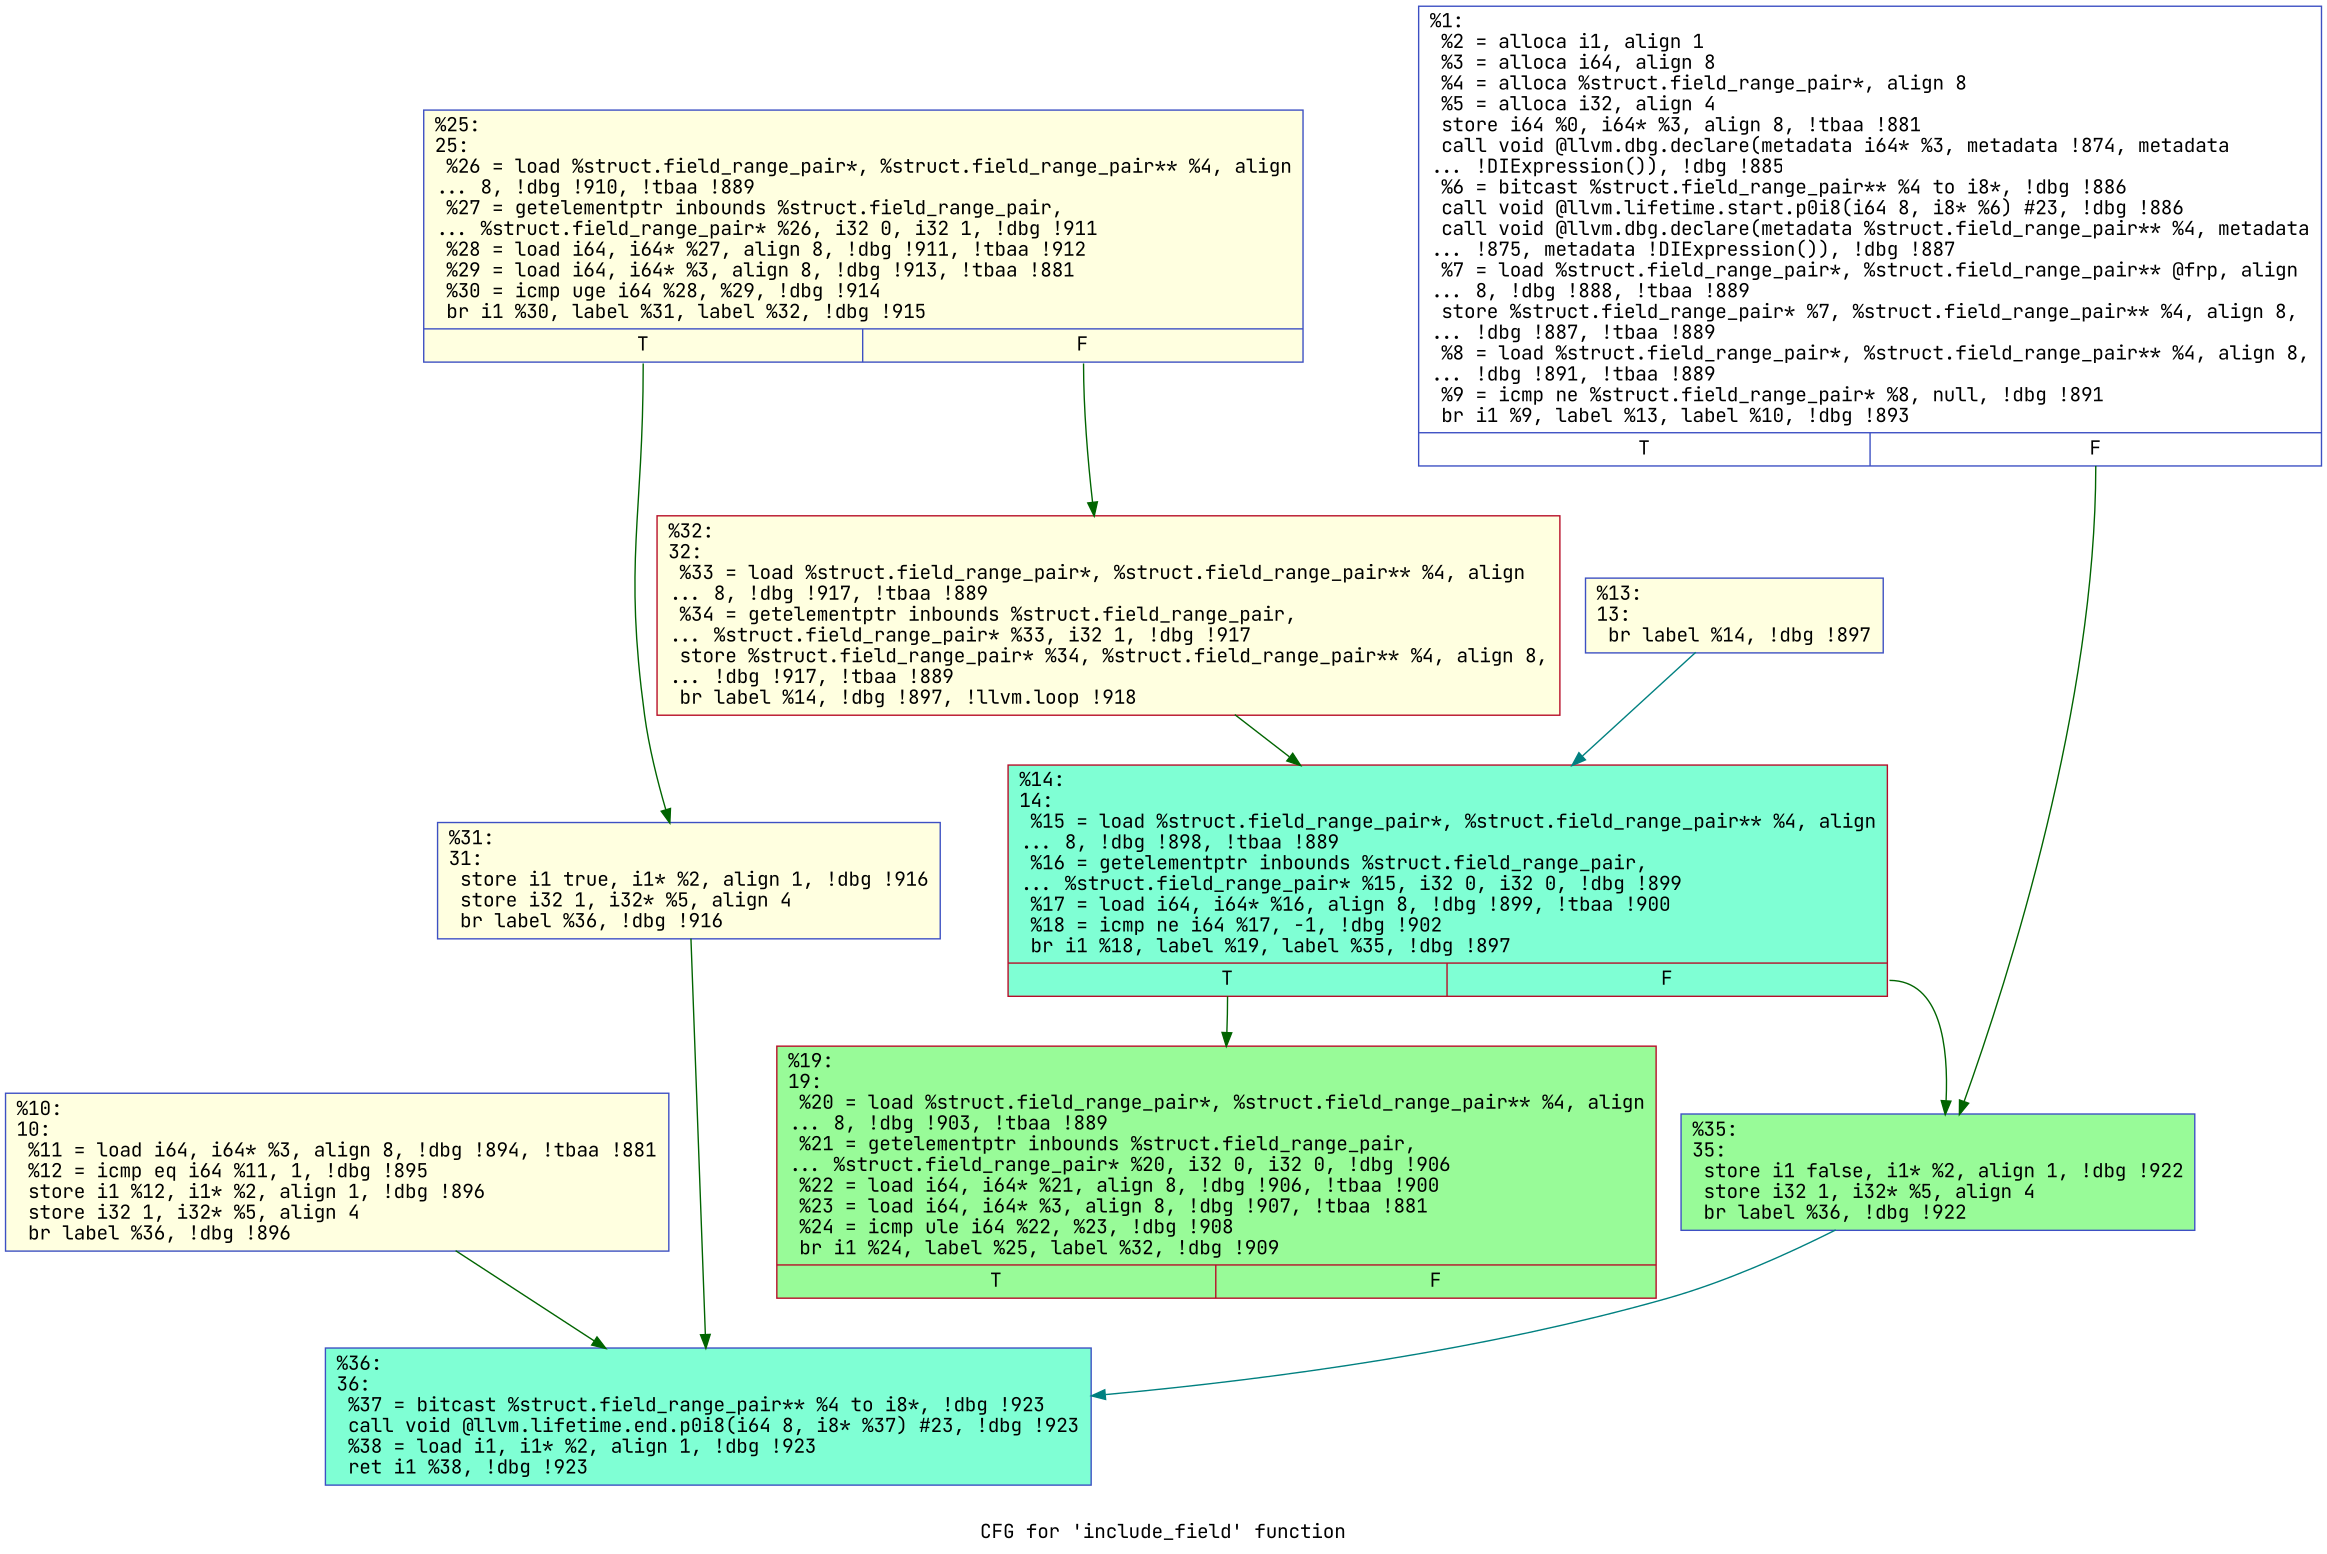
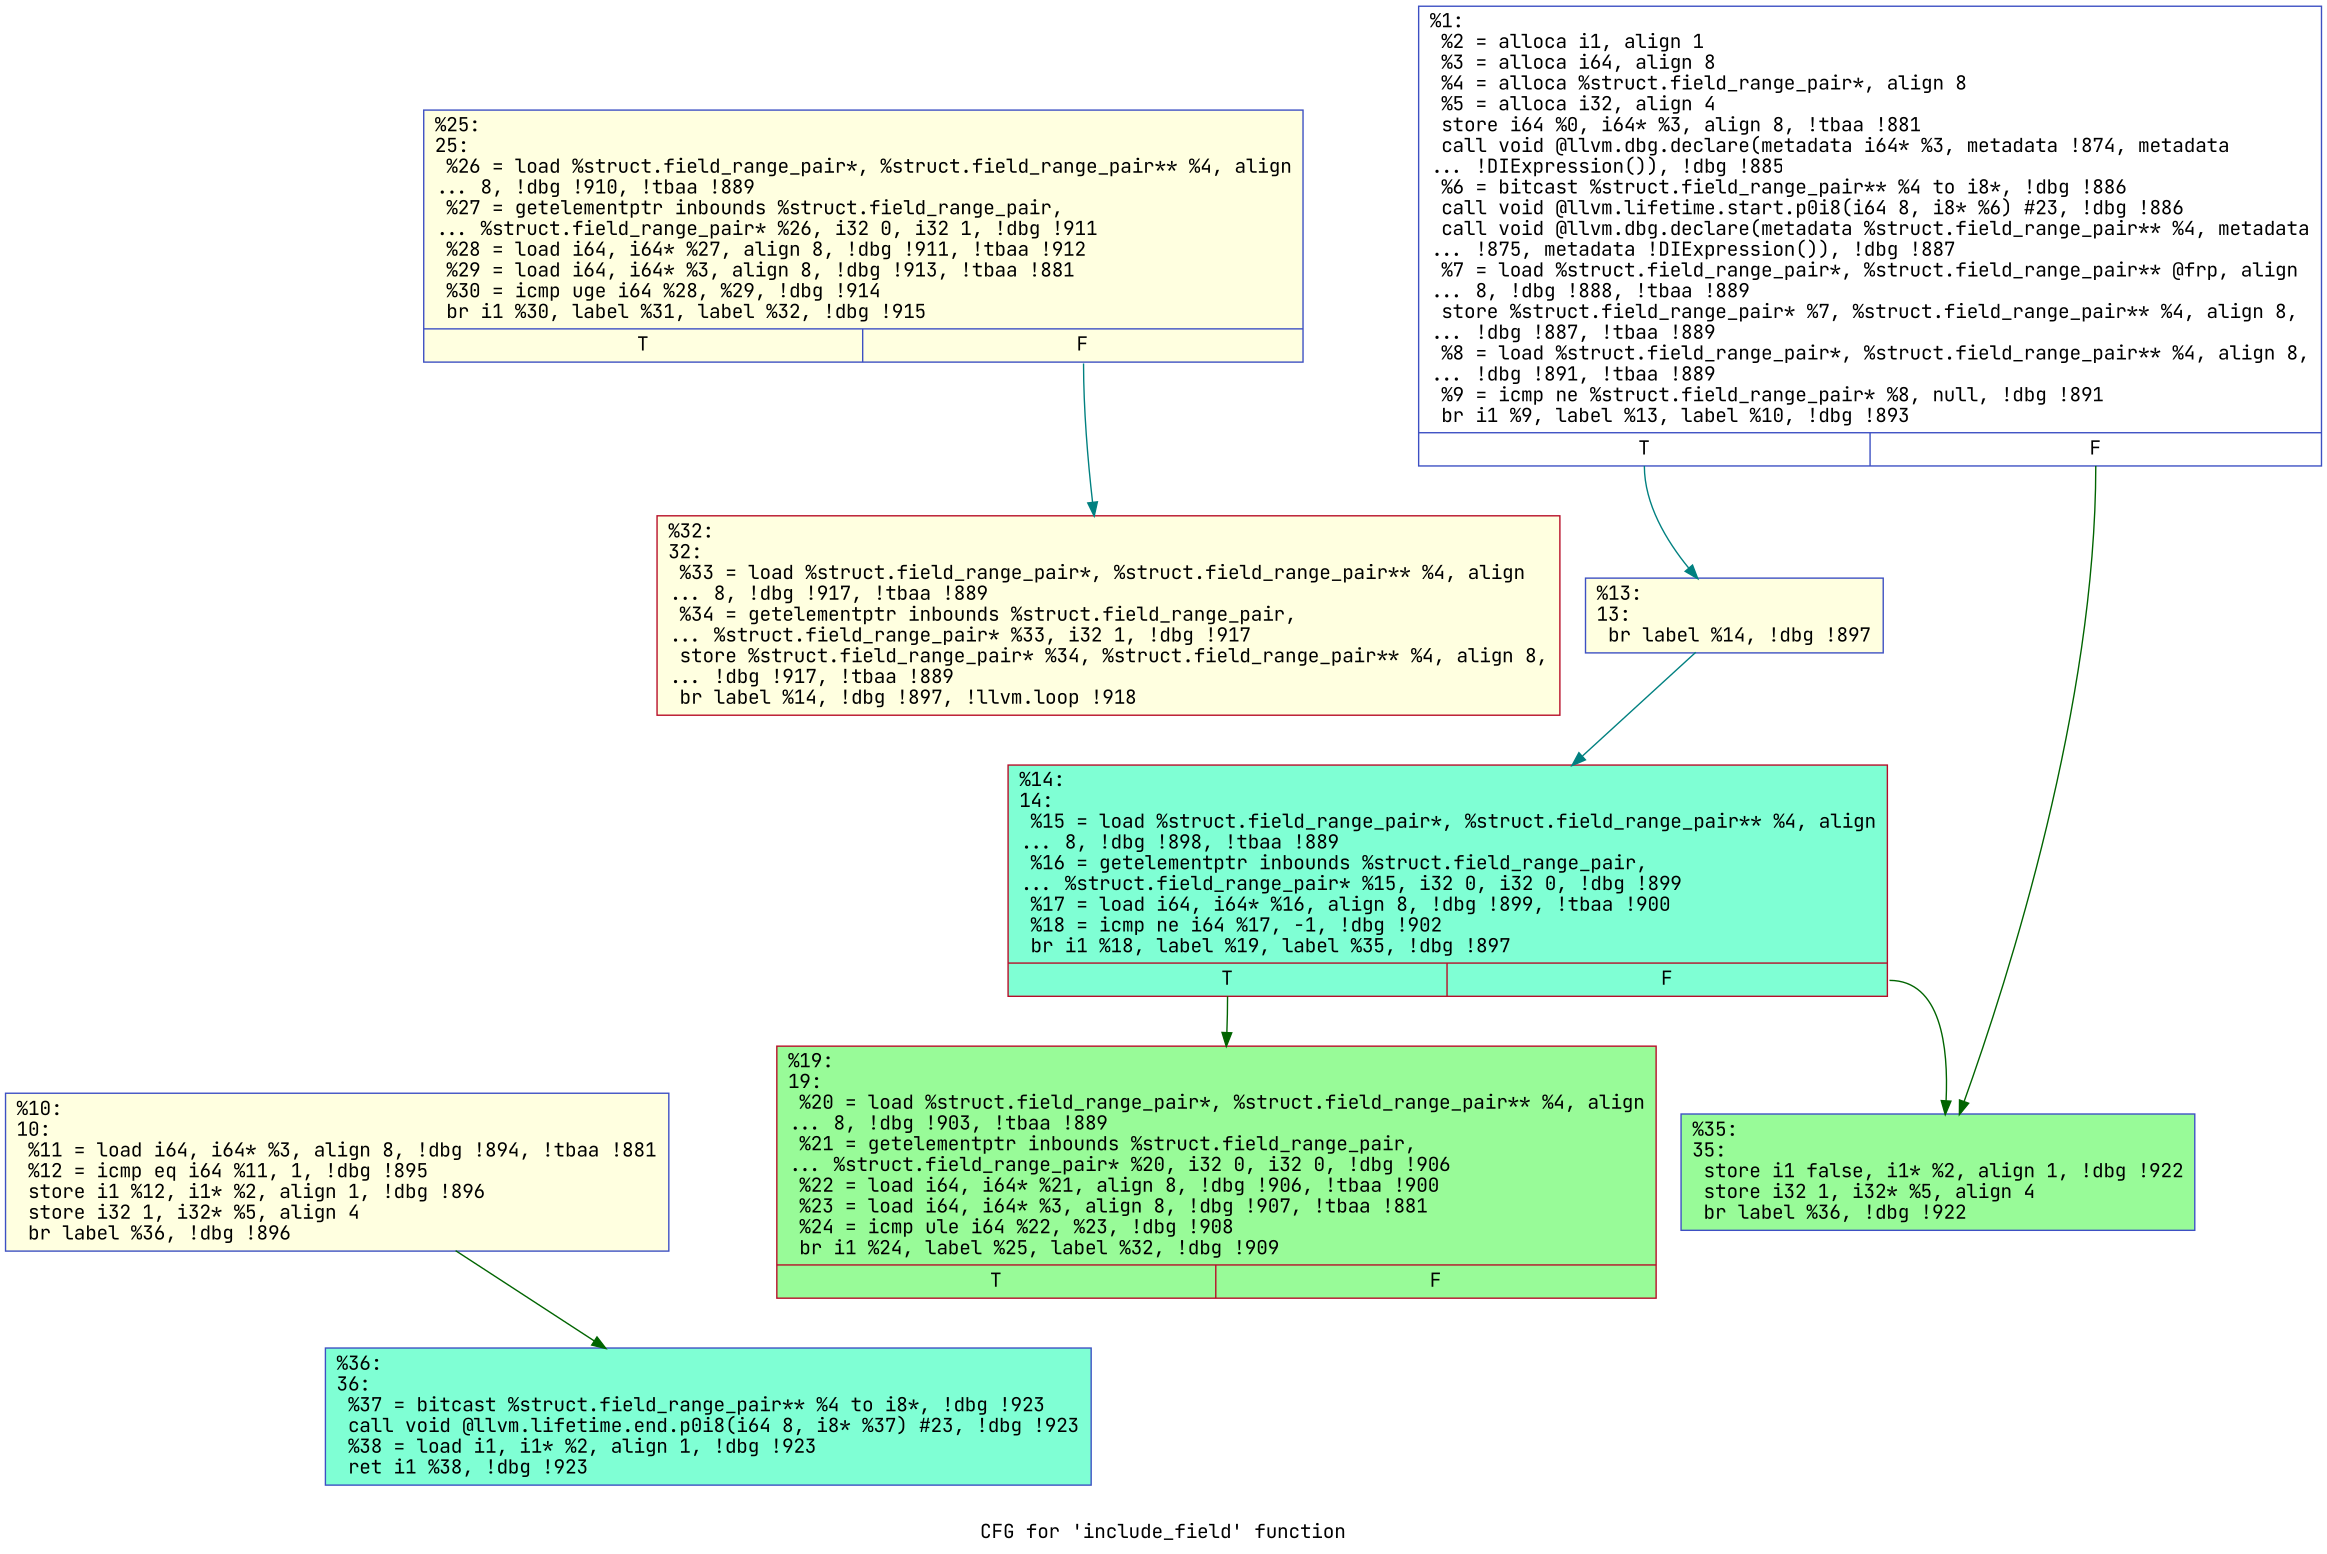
edge "%25:" -> "%32:": color darkgreen -> teal
edge "%1:" -> "%13:": added
edge "%32:" -> "%14:": removed
node "%31:": removed
edge "%35:" -> "%36:": removed
